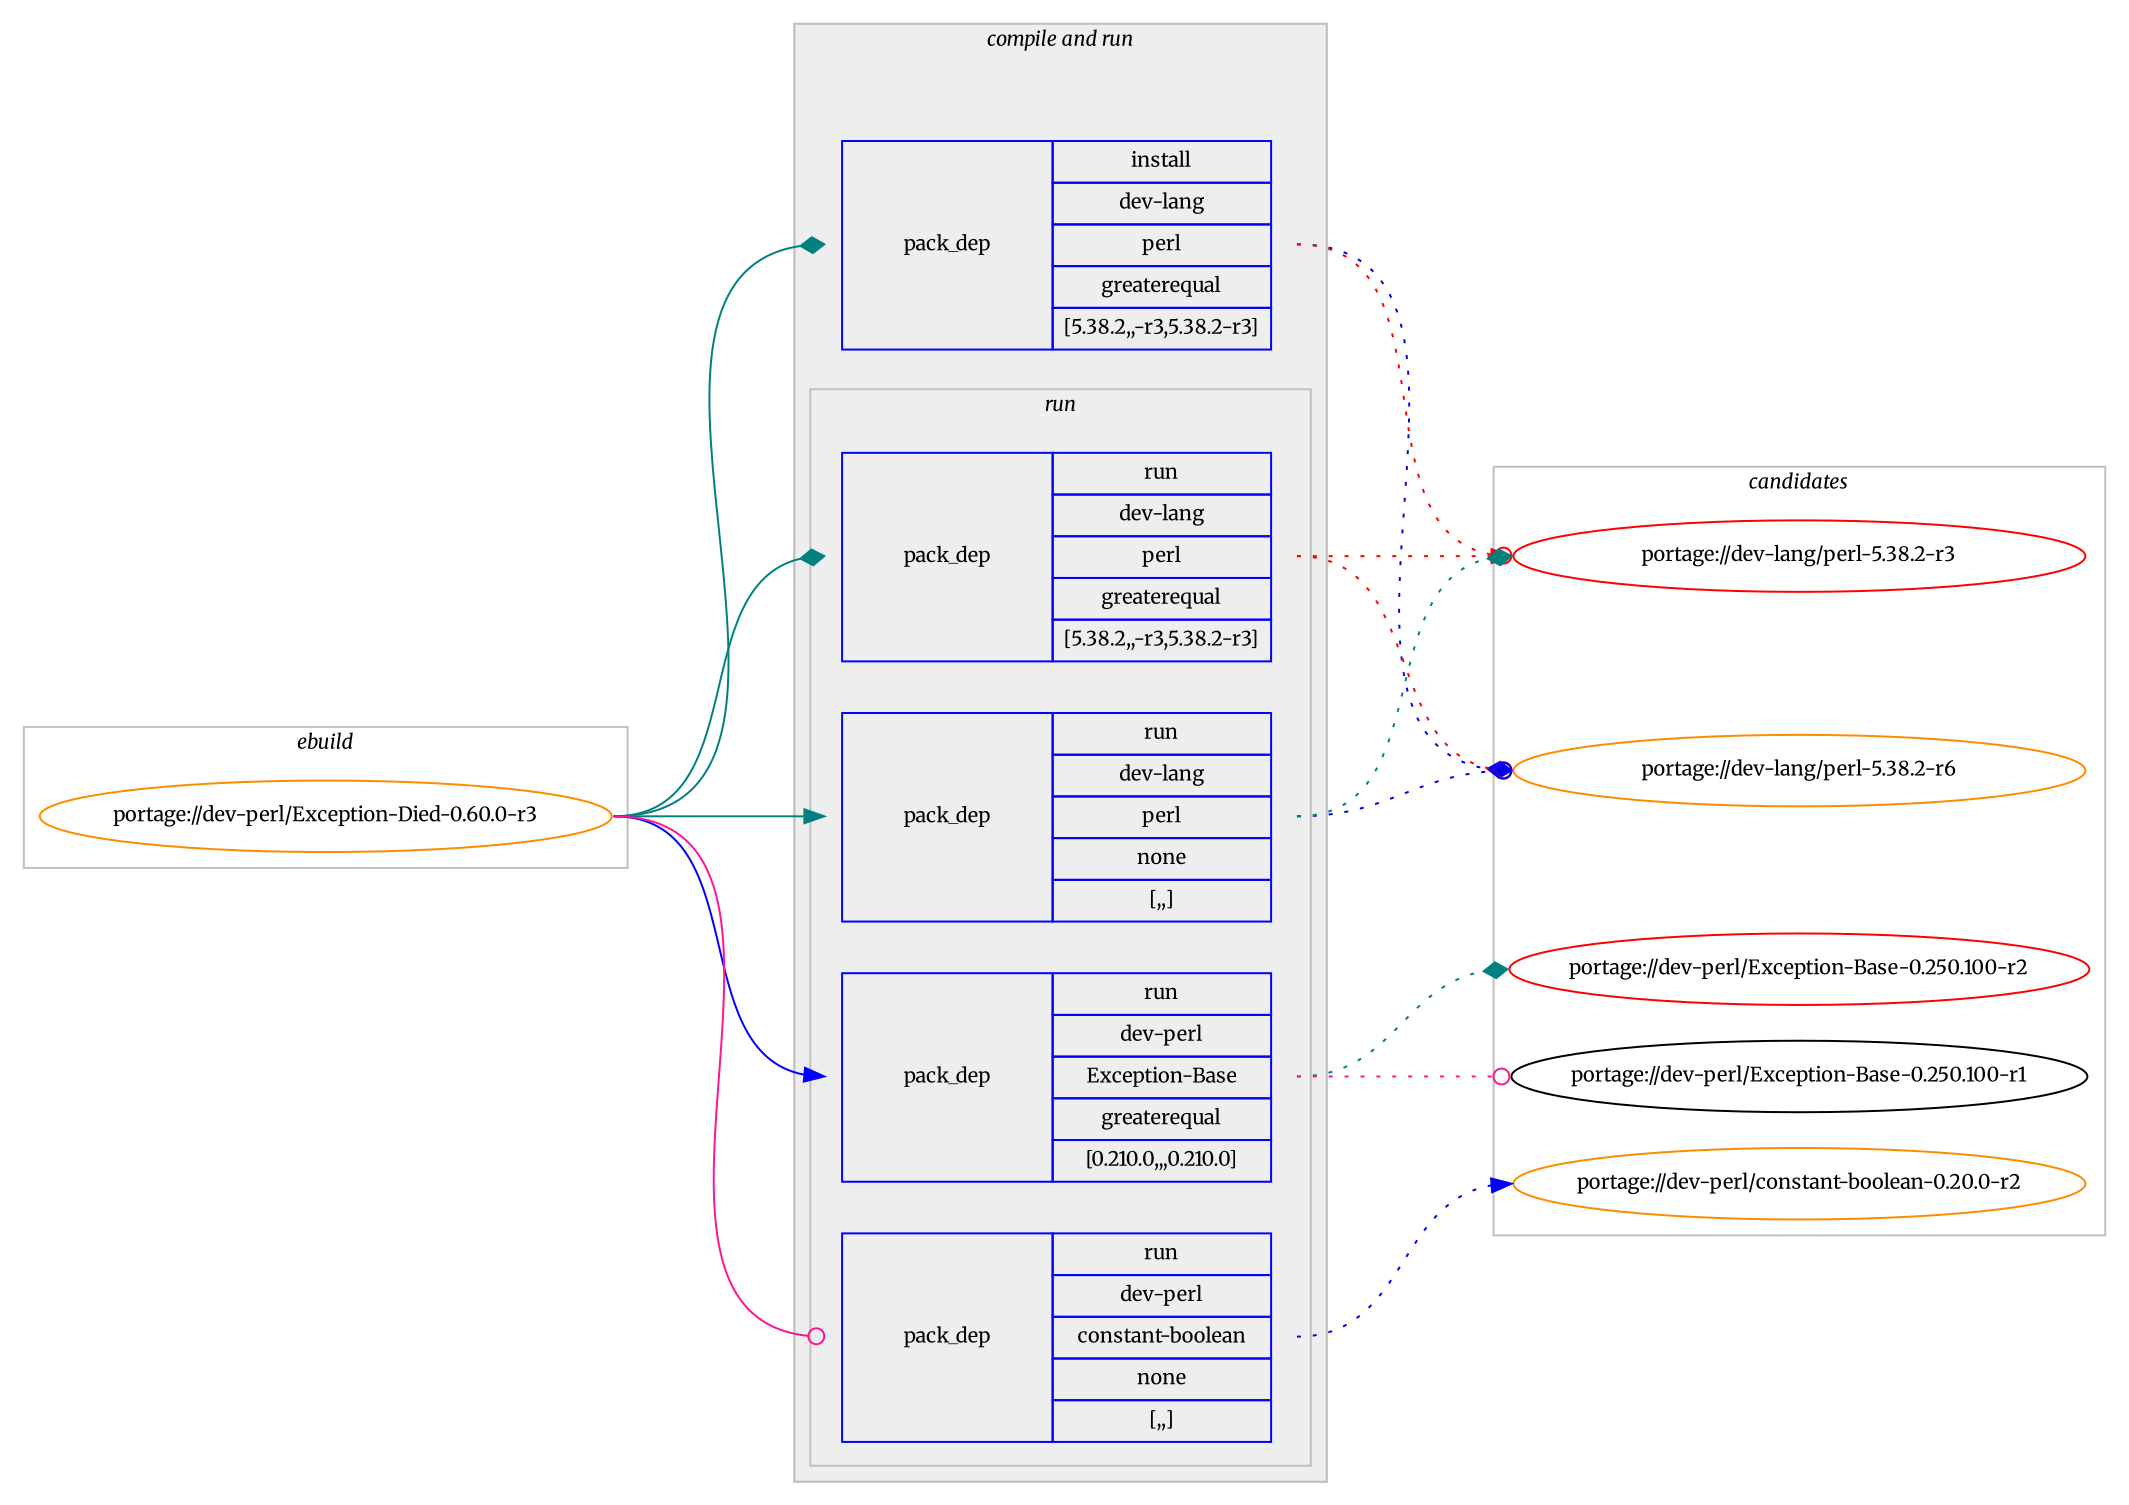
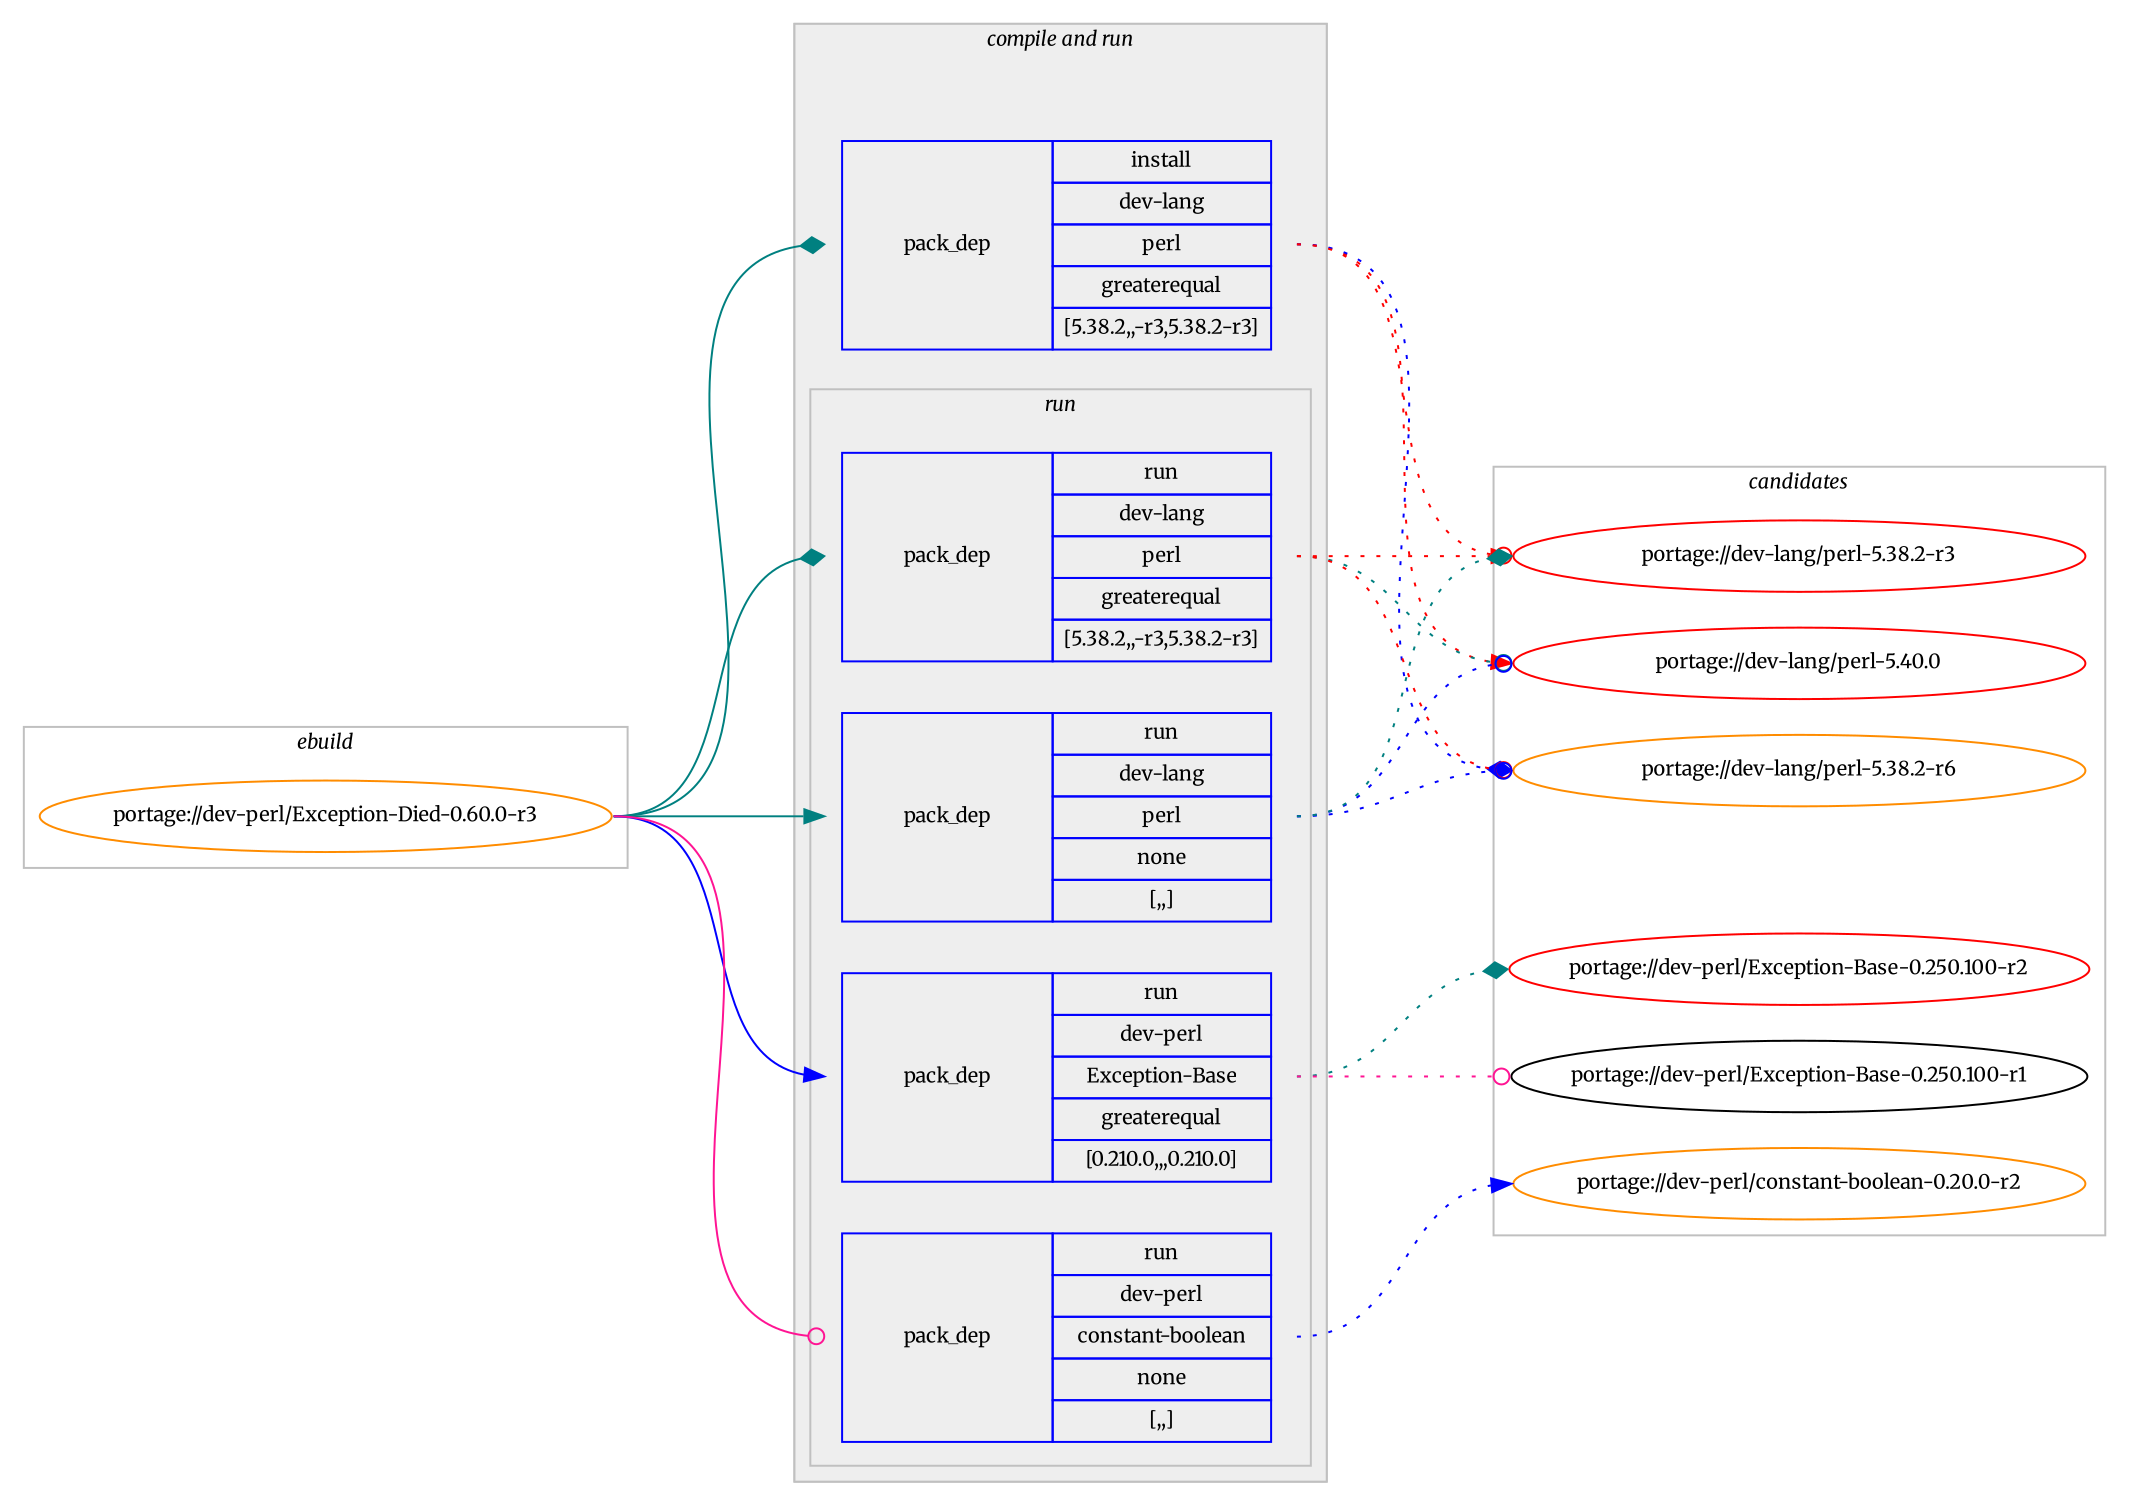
node "portage://dev-lang/perl-5.40.0": added
